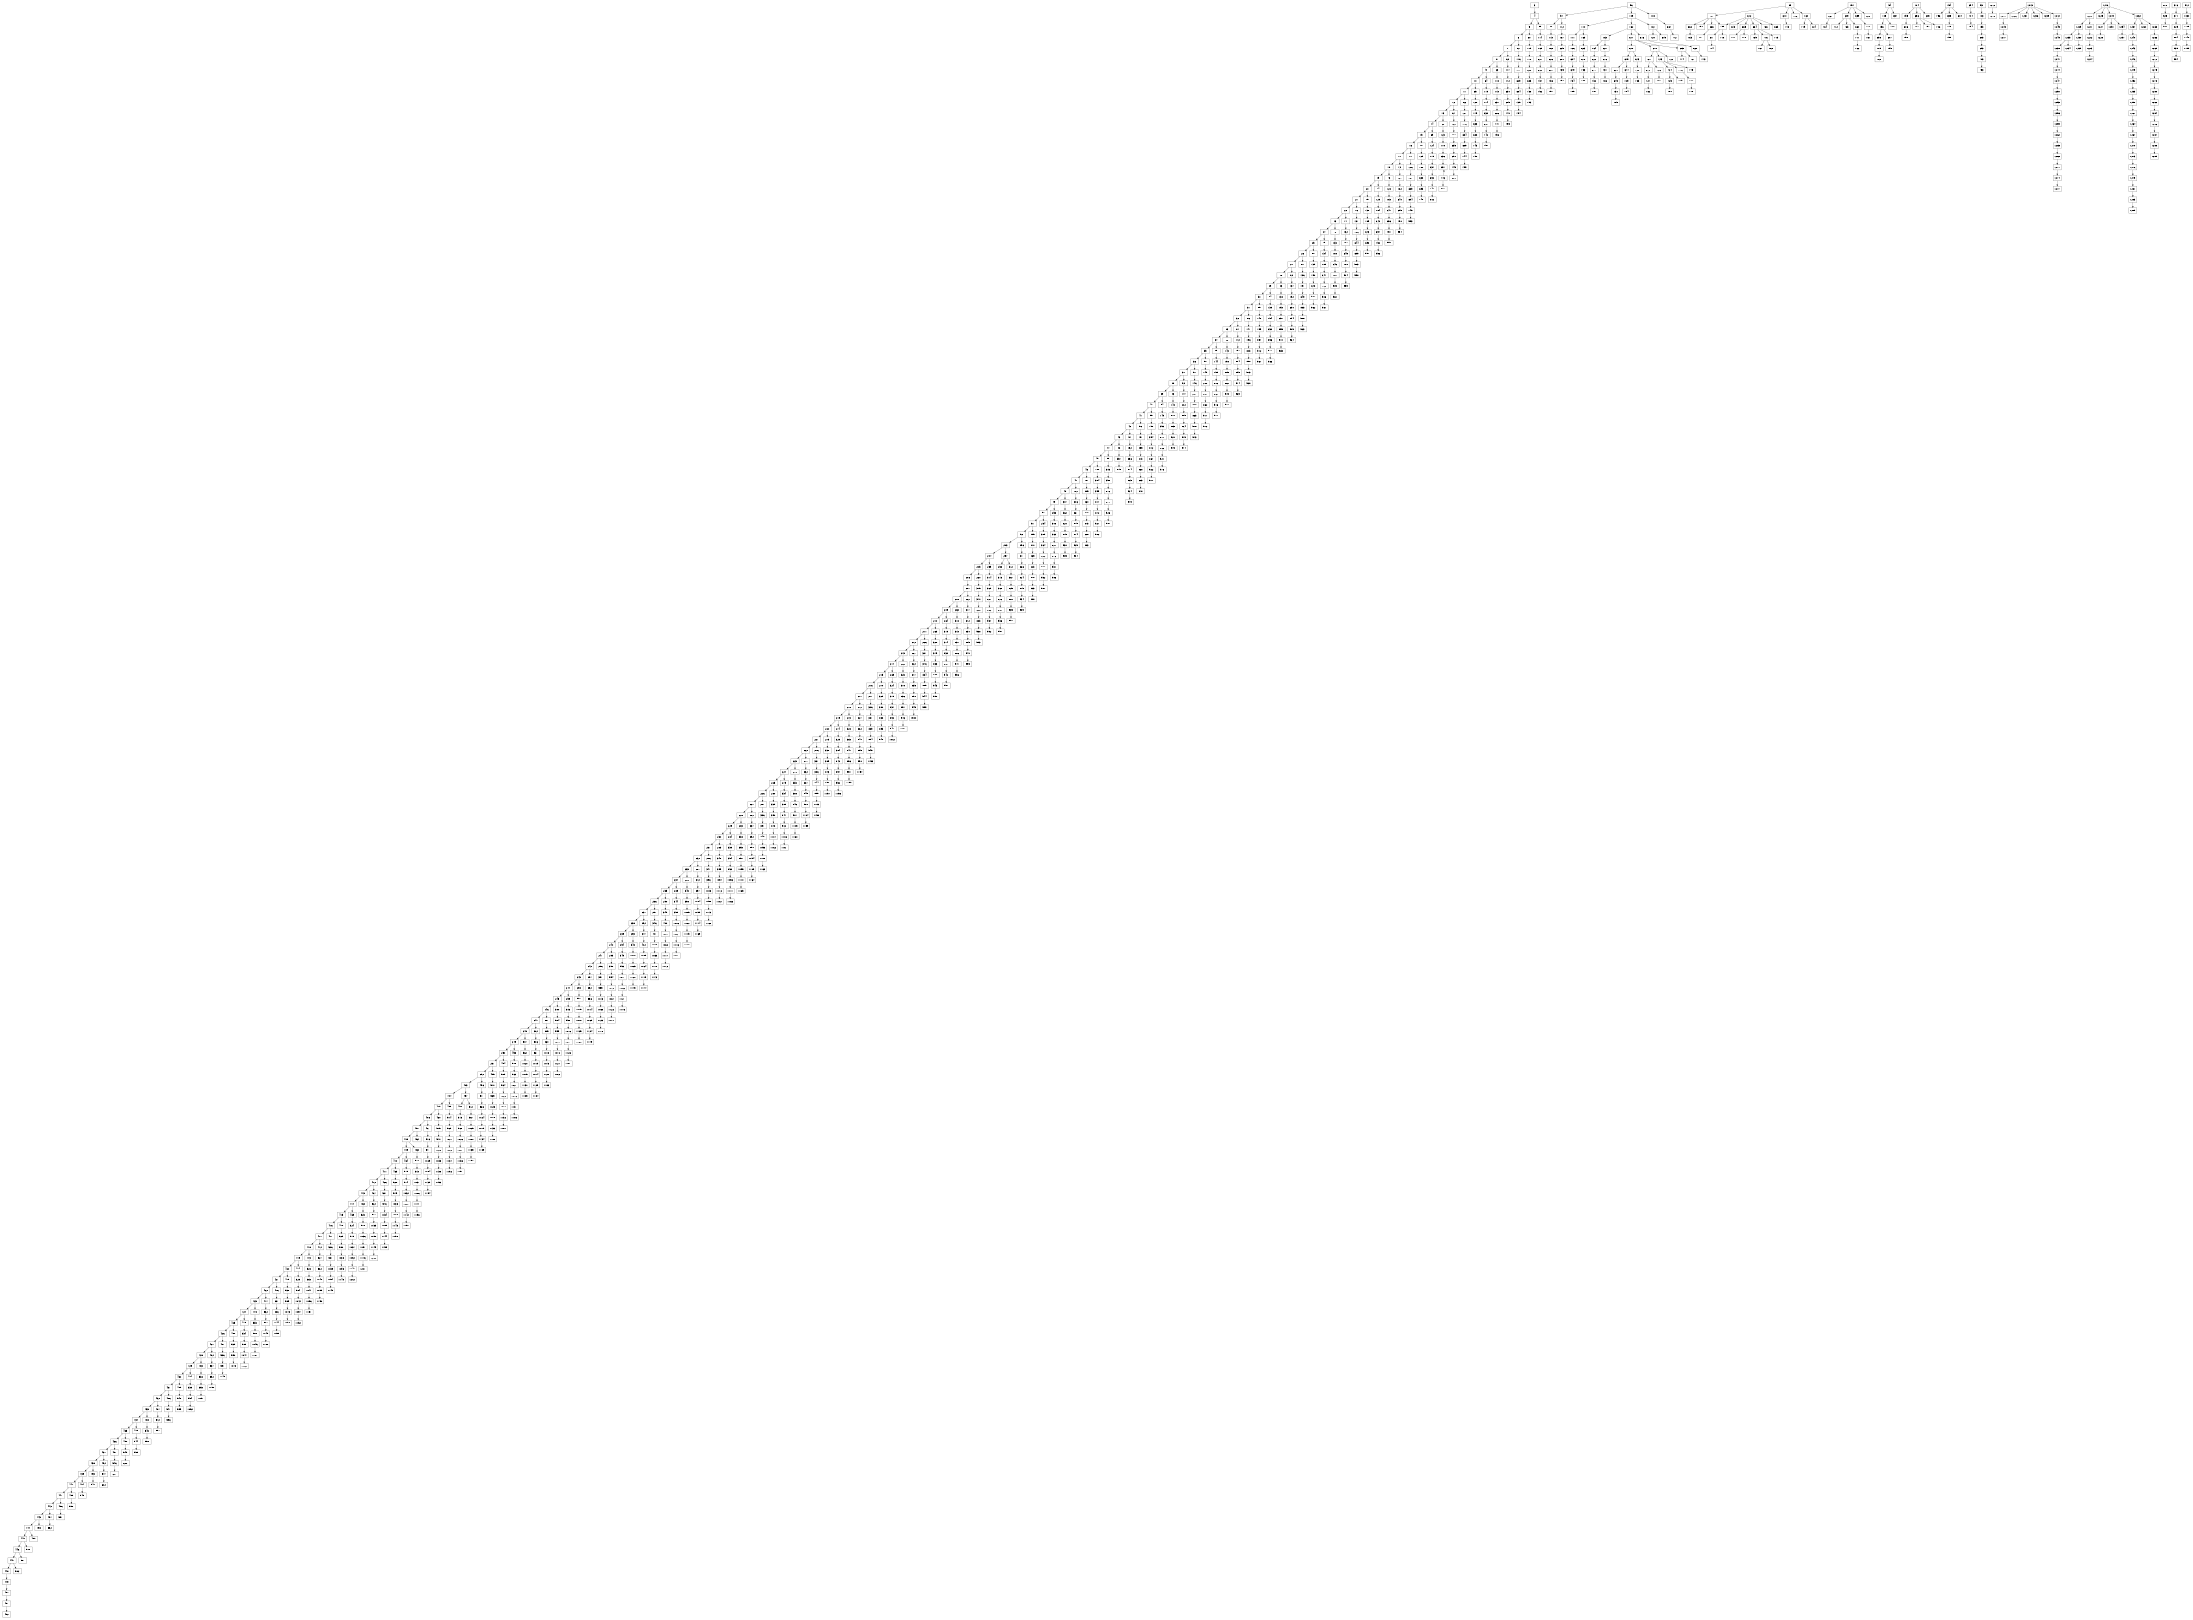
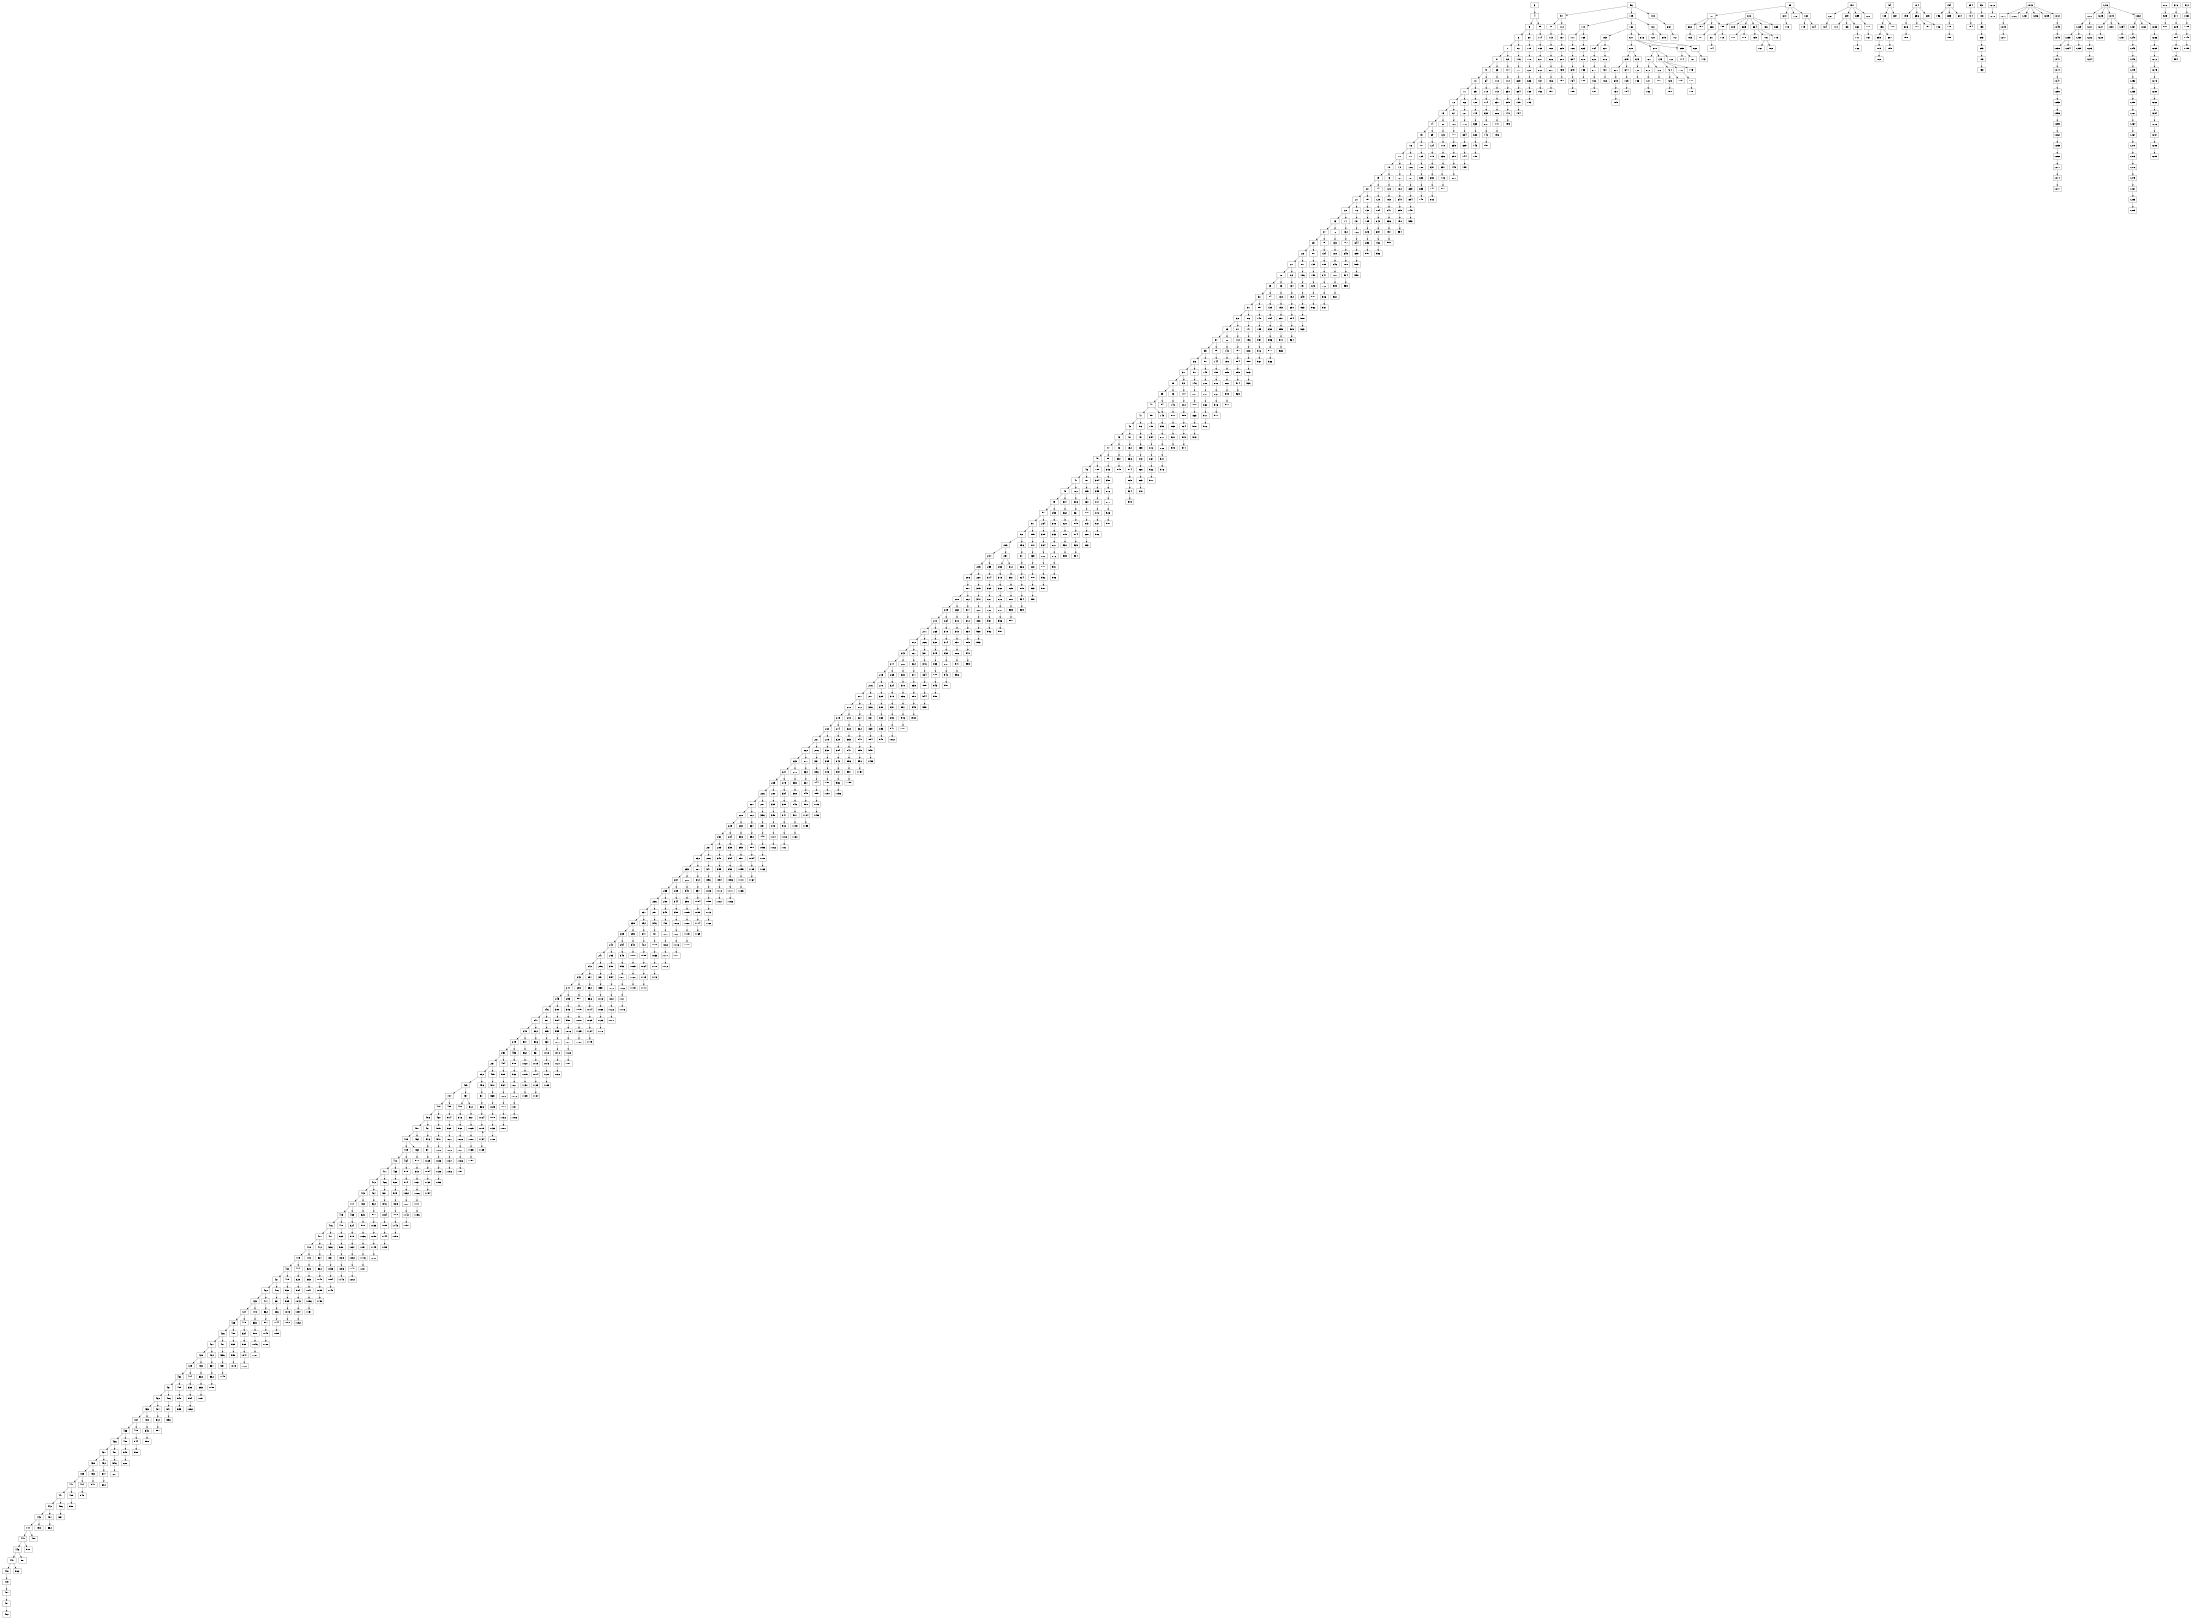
edge "746" -> "691": reversed
edge "40" -> "95": now "40" -> "149"
edge "1079" -> "1134": reversed
